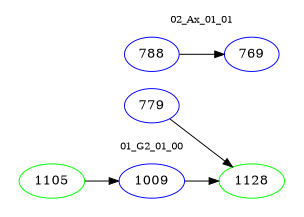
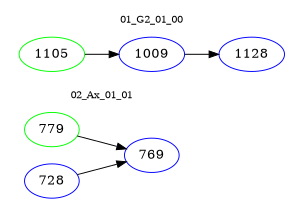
node "788": label "788" -> "728"
node "779": color blue -> green
edge "779" -> "1128": now "779" -> "769"
node "1128": color green -> blue
